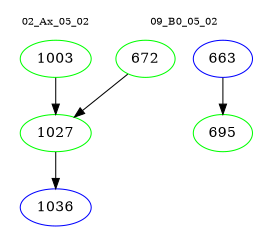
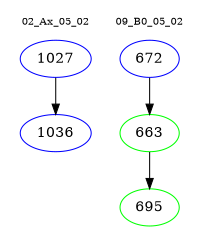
node "1003": removed
node "672": color green -> blue
node "663": color blue -> green
edge "672" -> "1027": now "672" -> "663"
node "1027": color green -> blue
